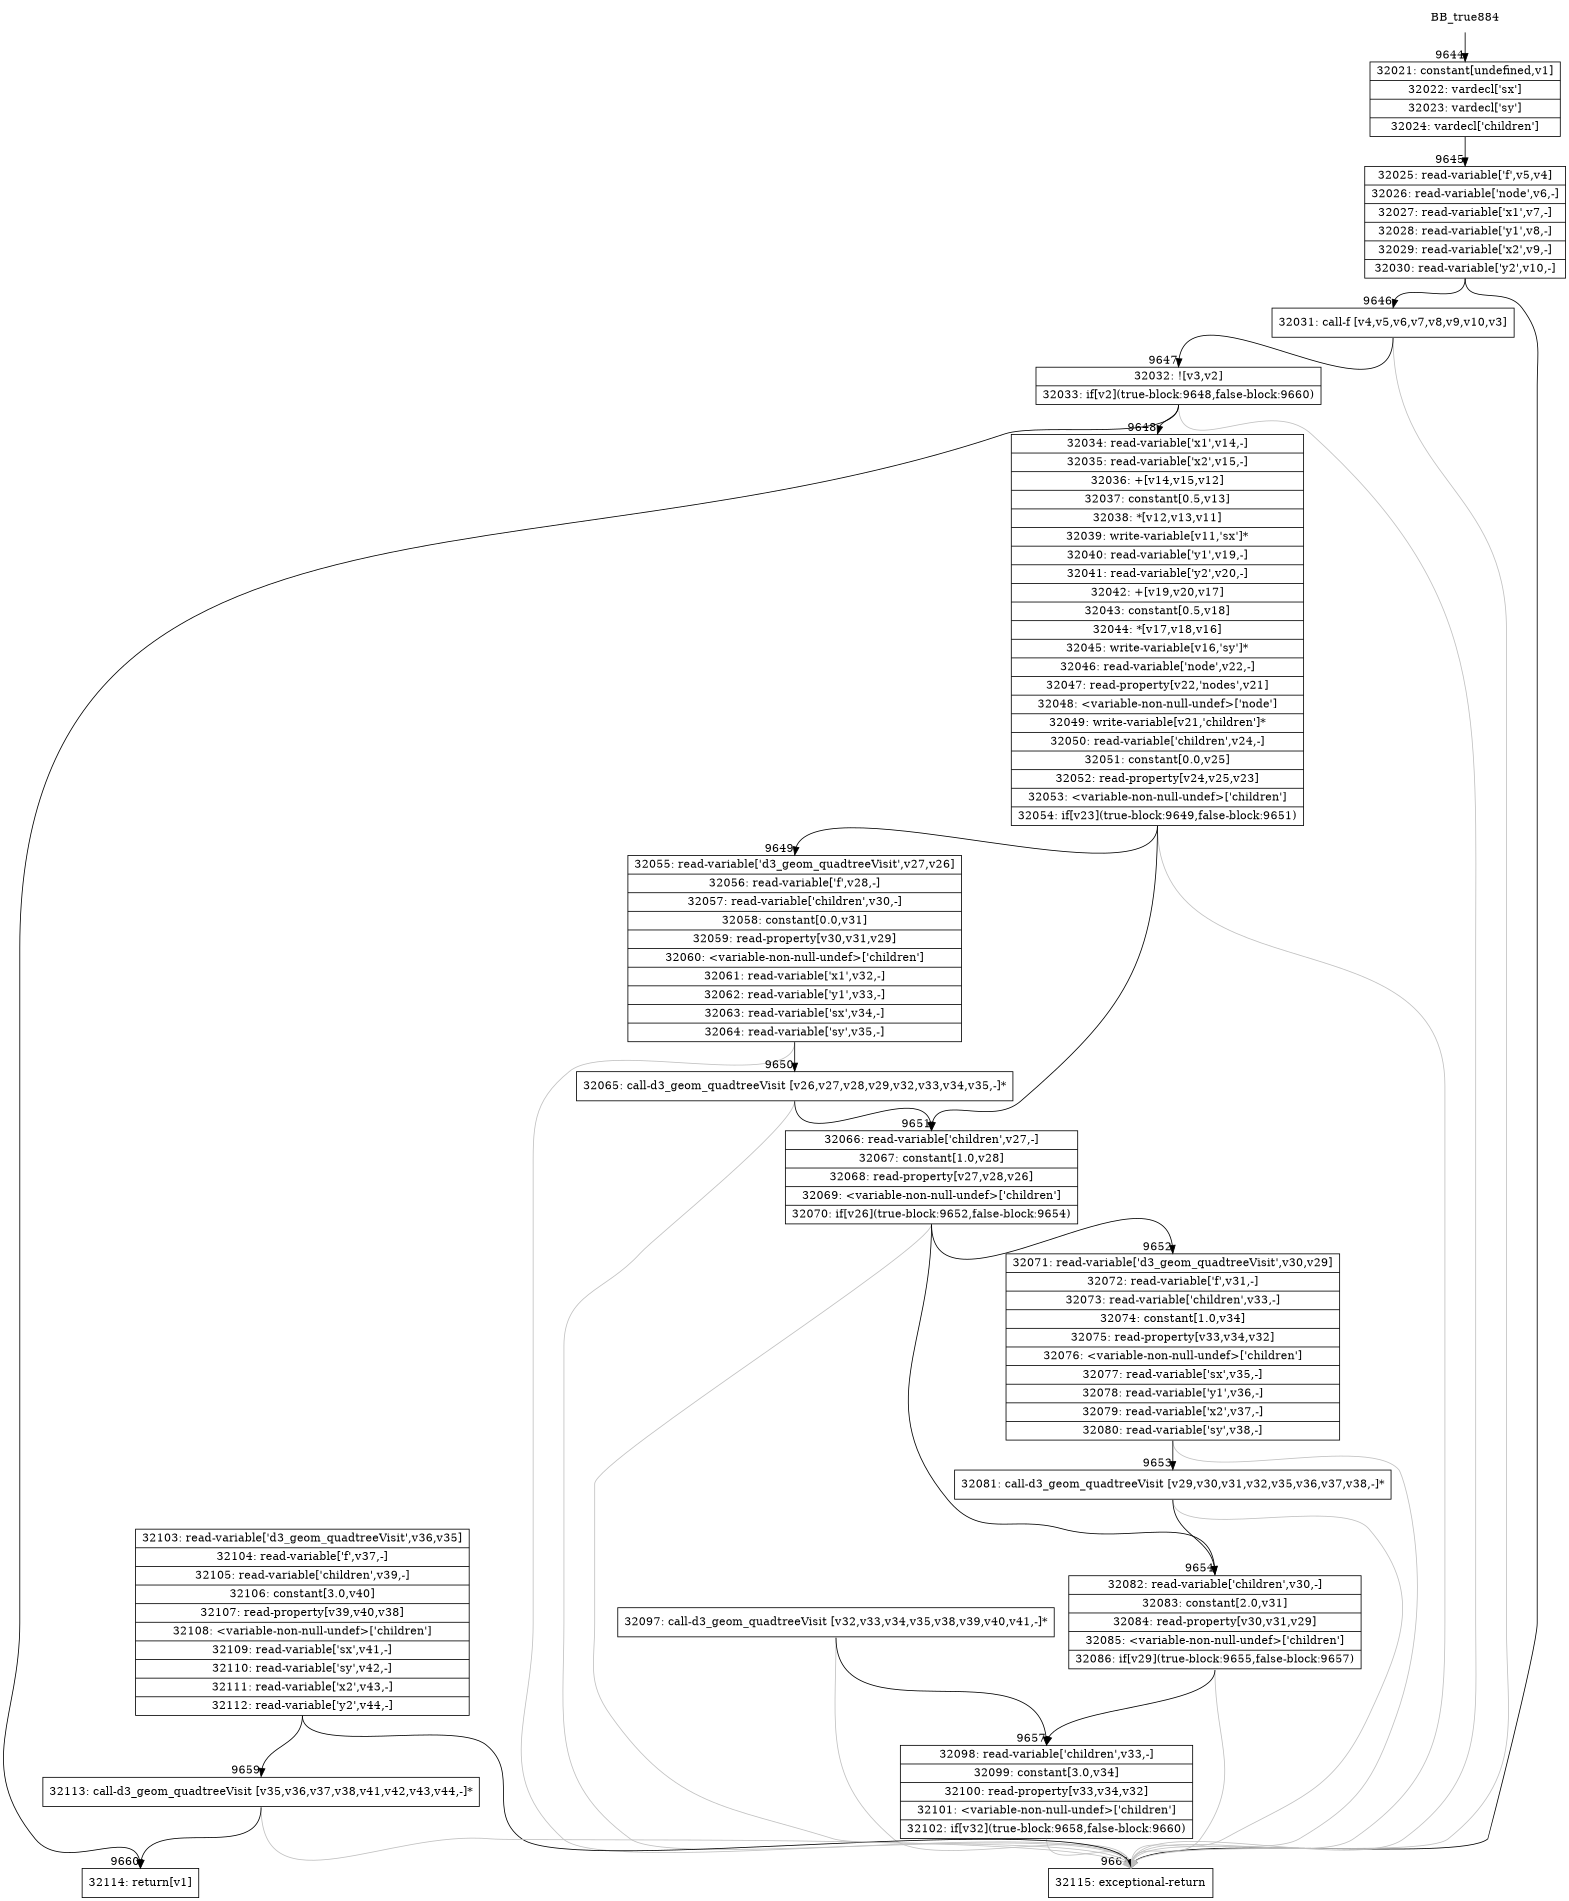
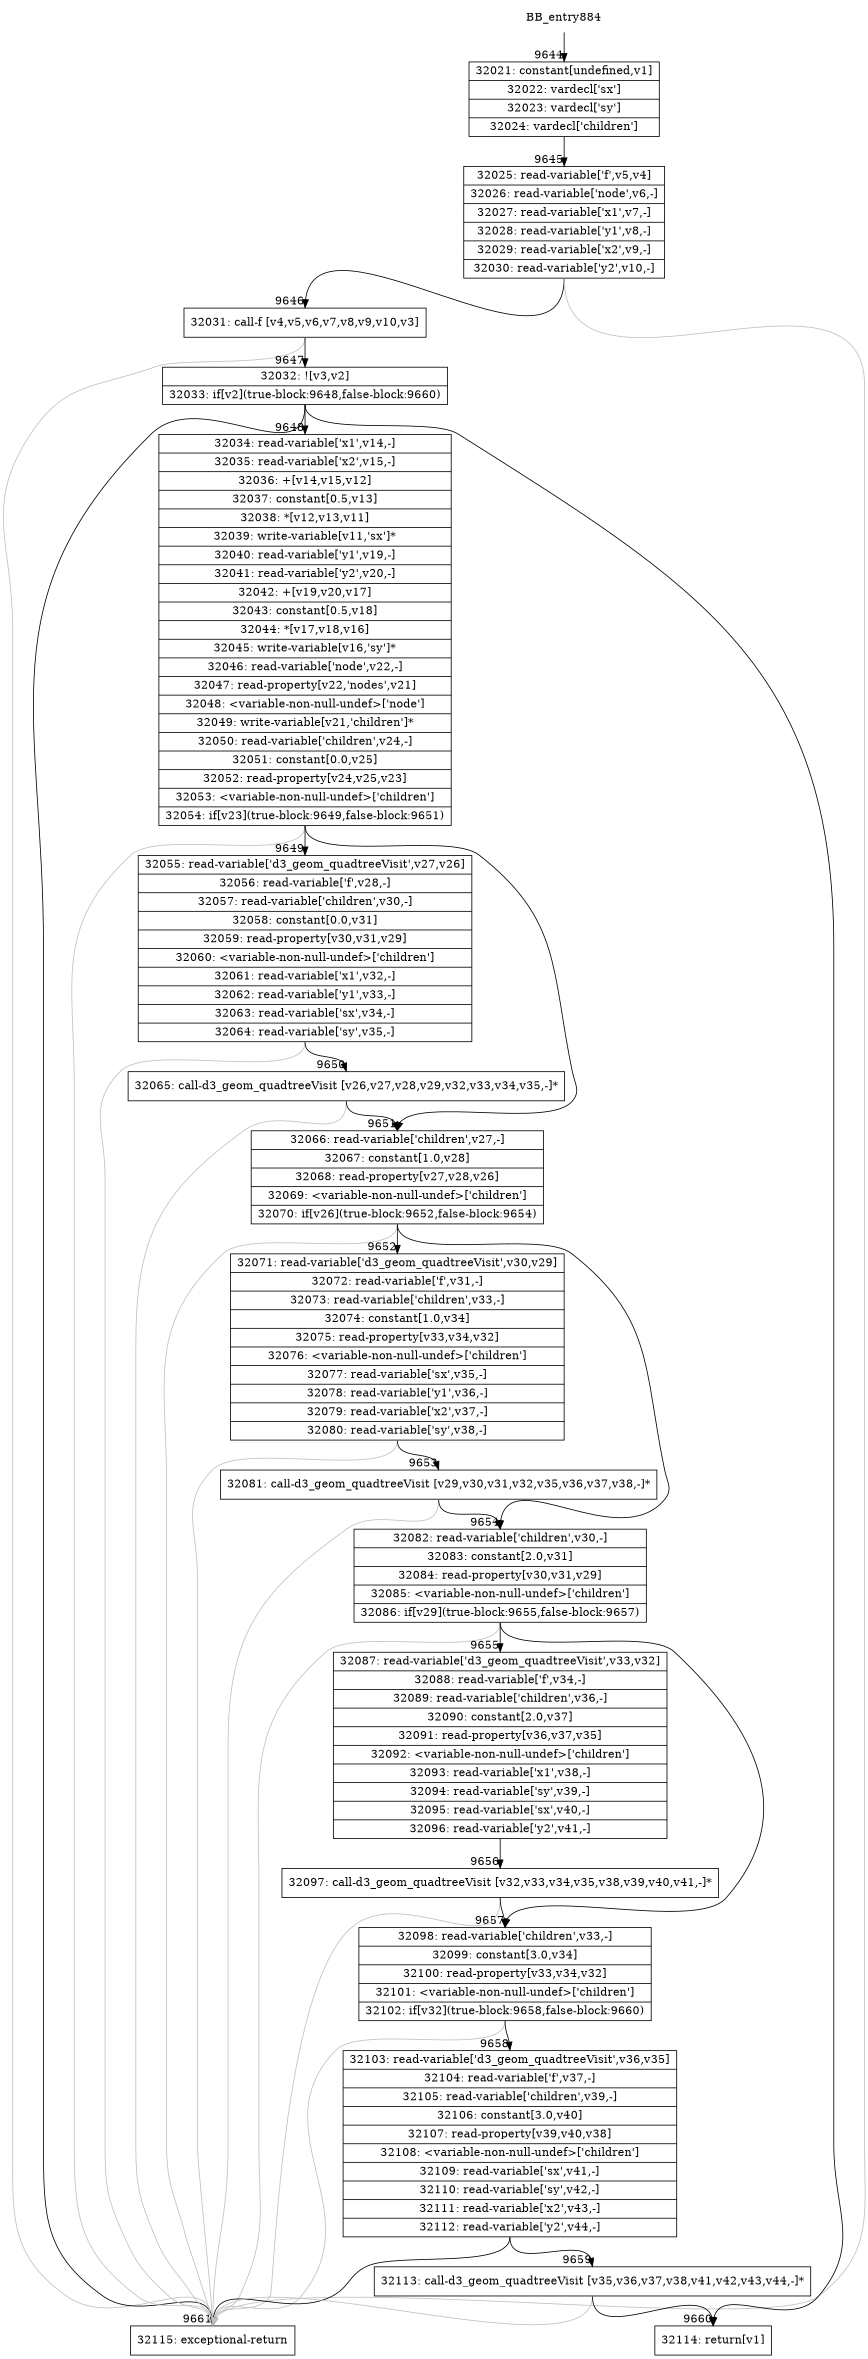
node "BB_true884": label "BB_true884" -> "BB_entry884"
edge "32032: ![v3,v2]" -> "32115: exceptional-return": color gray -> black
edge "32025: read-variable['f',v5,v4]" -> "32115: exceptional-return": color black -> gray
node "32087: read-variable['d3_geom_quadtreeVisit',v33,v32]": added
edge "32098: read-variable['children',v33,-]" -> "32103: read-variable['d3_geom_quadtreeVisit',v36,v35]": added
